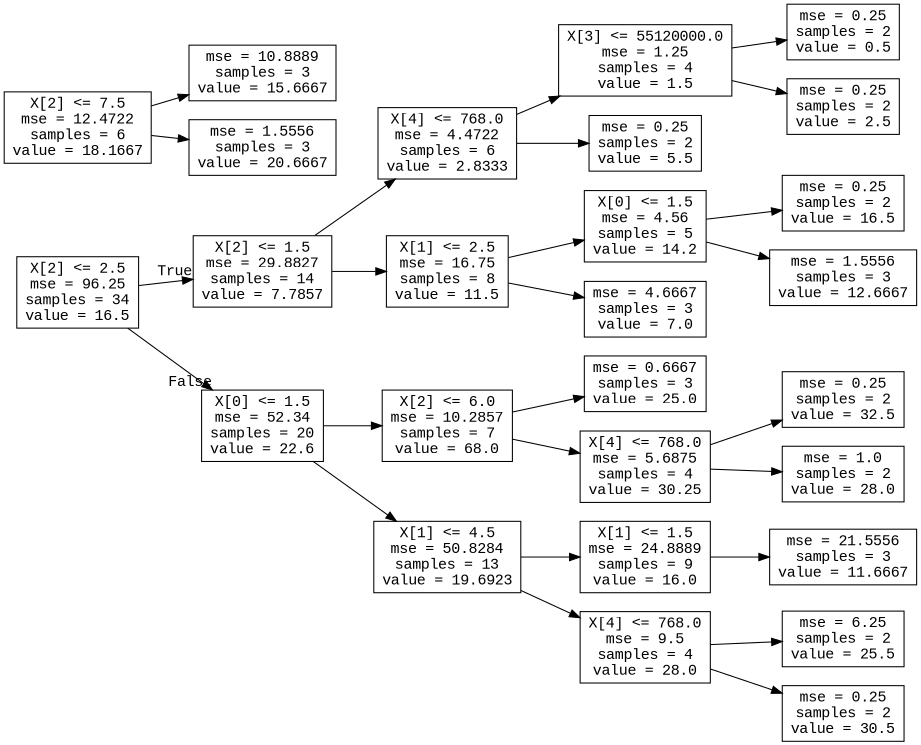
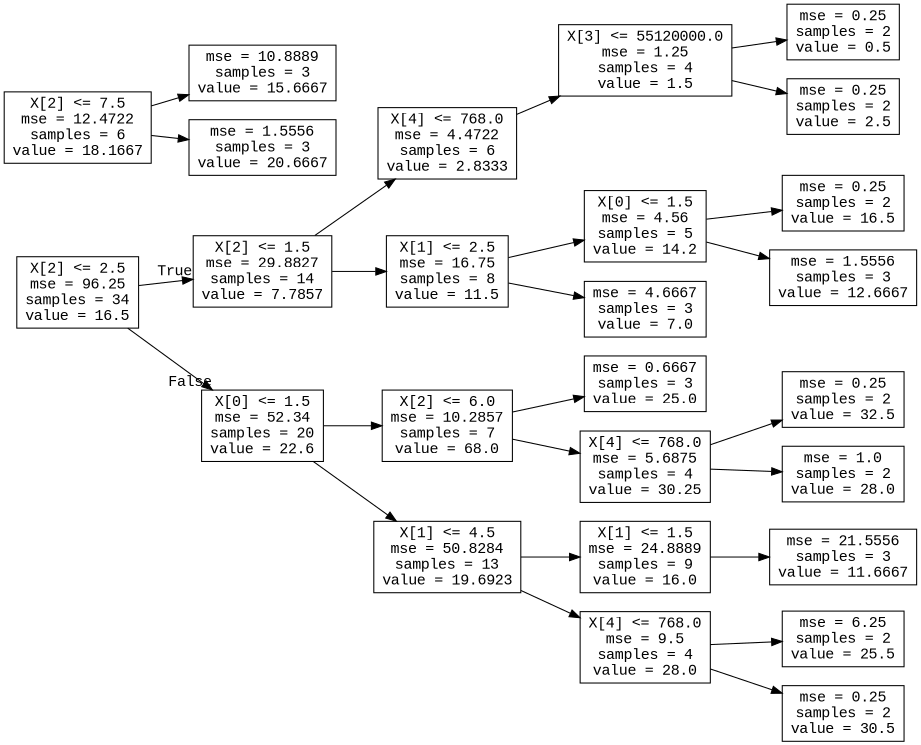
node "mse = 0.25 samples = 2 value = 5.5": removed
